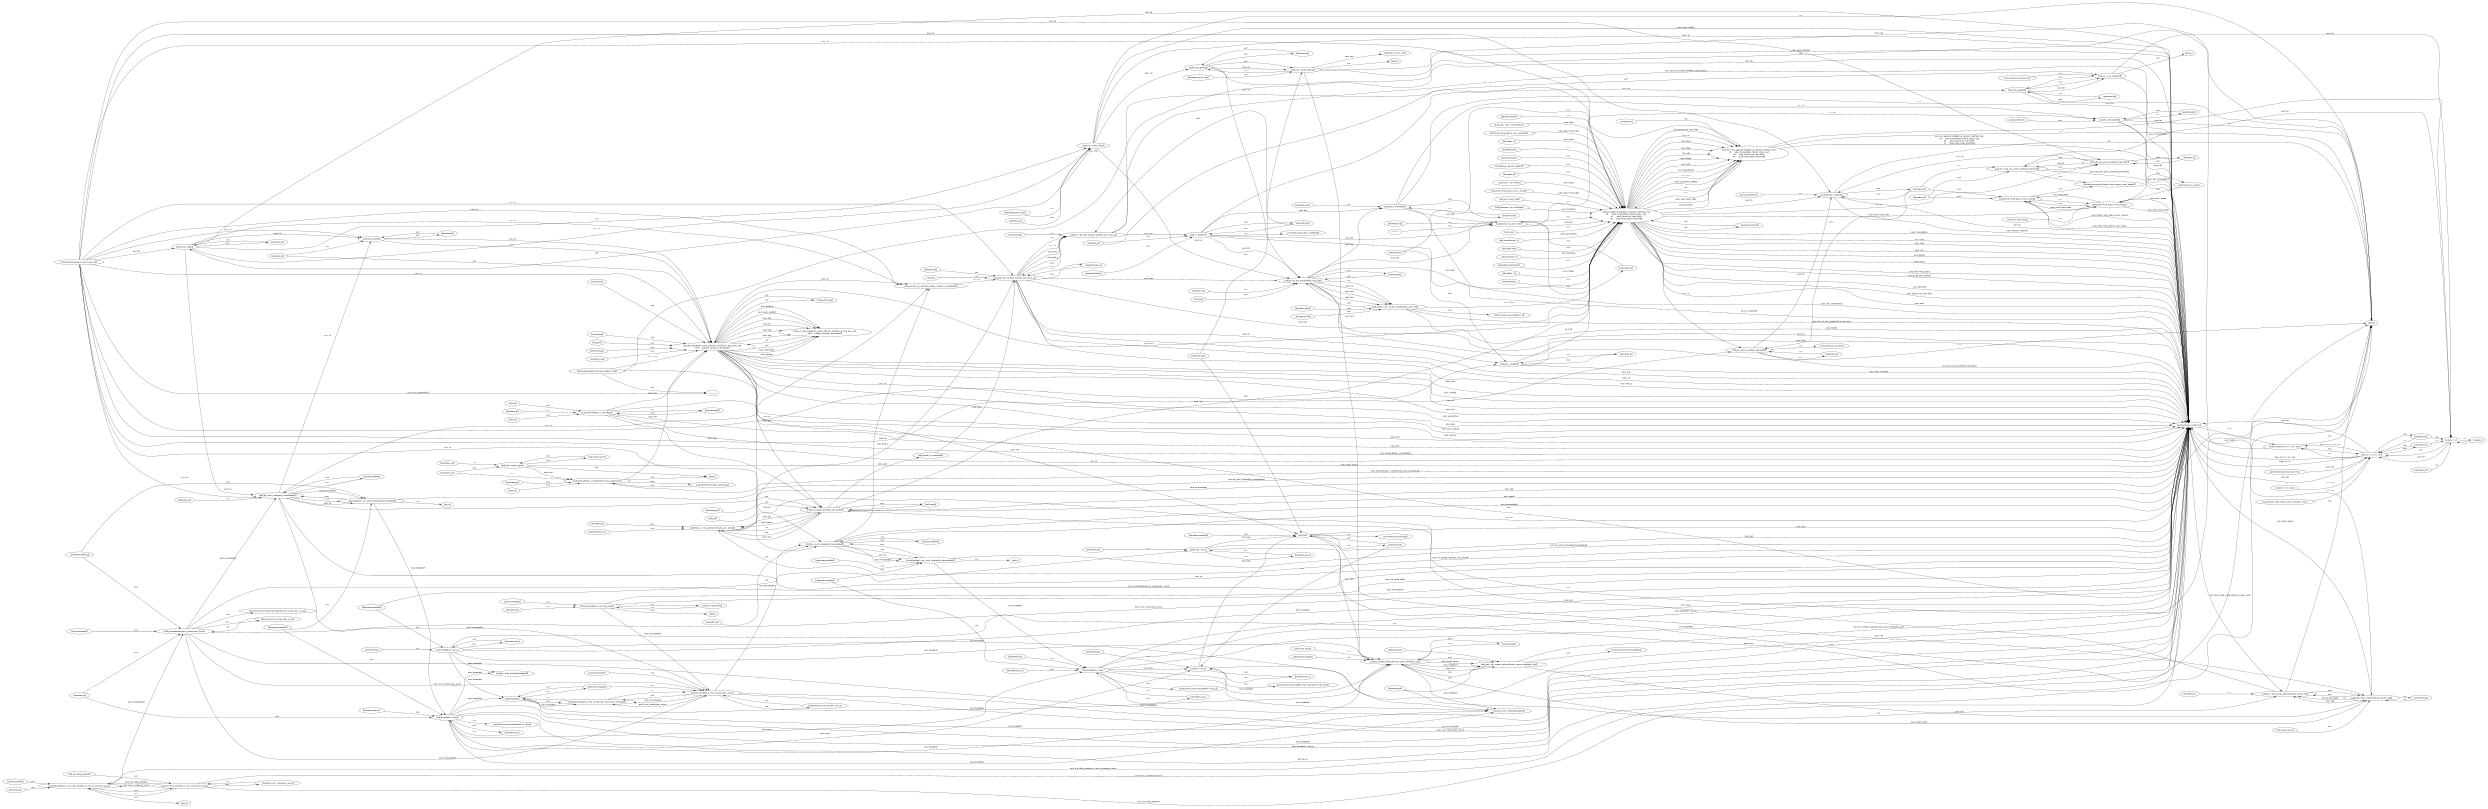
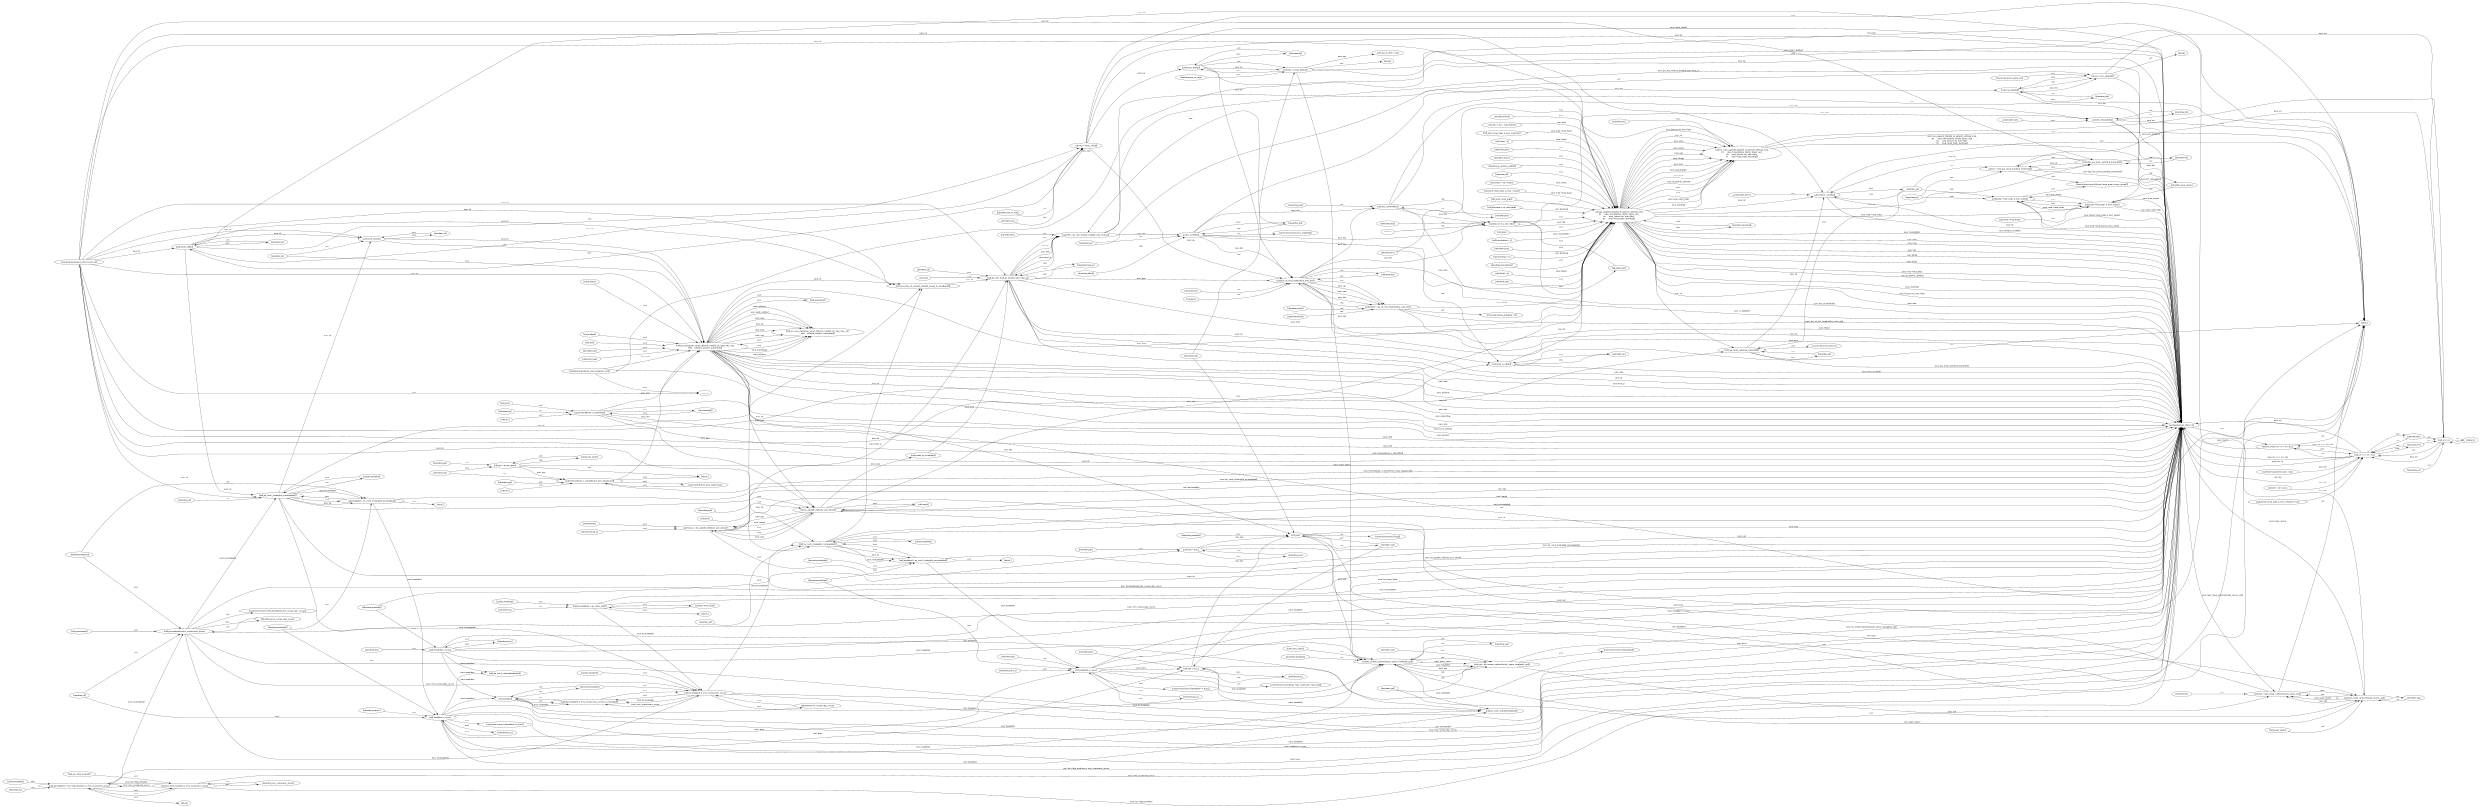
edge "(MethodParameterIn,struct sock *sk)" -> "1000106": label "DDG: dst_confirm(dst)" -> "AST: "
